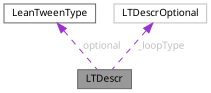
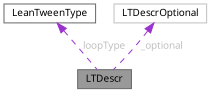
edge "LTDescr" -> "LeanTweenType": label " optional" -> " loopType"
edge "LTDescr" -> "LTDescrOptional": label " _loopType" -> " _optional"
